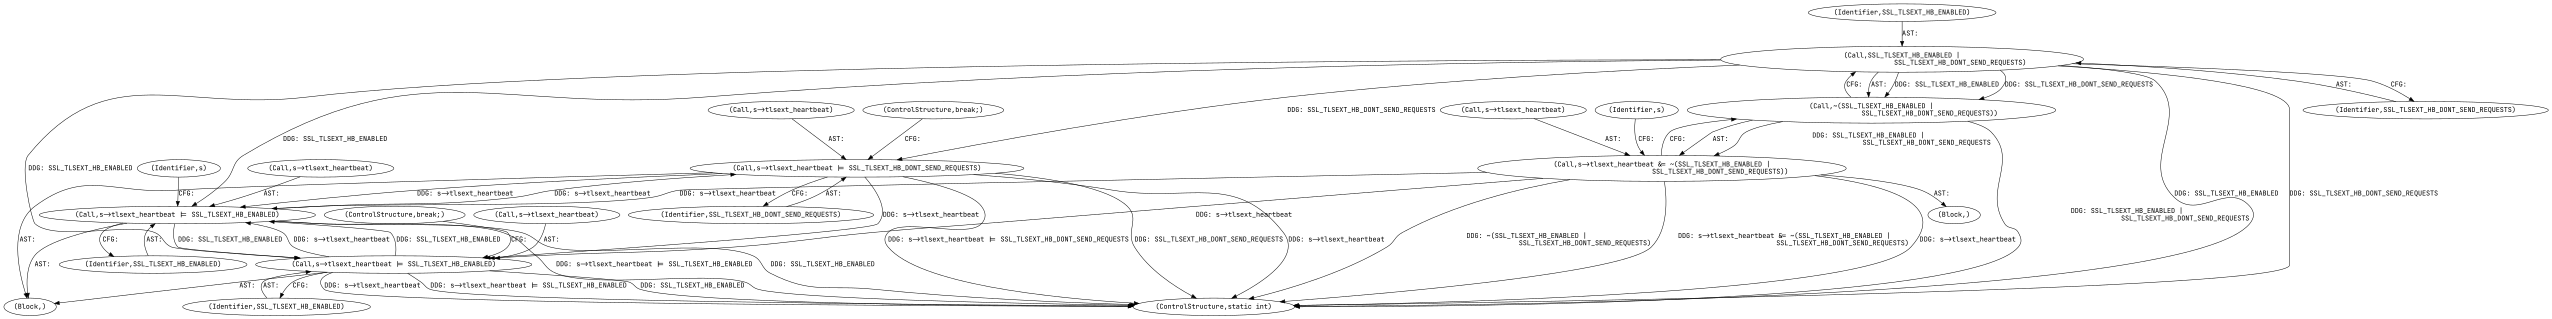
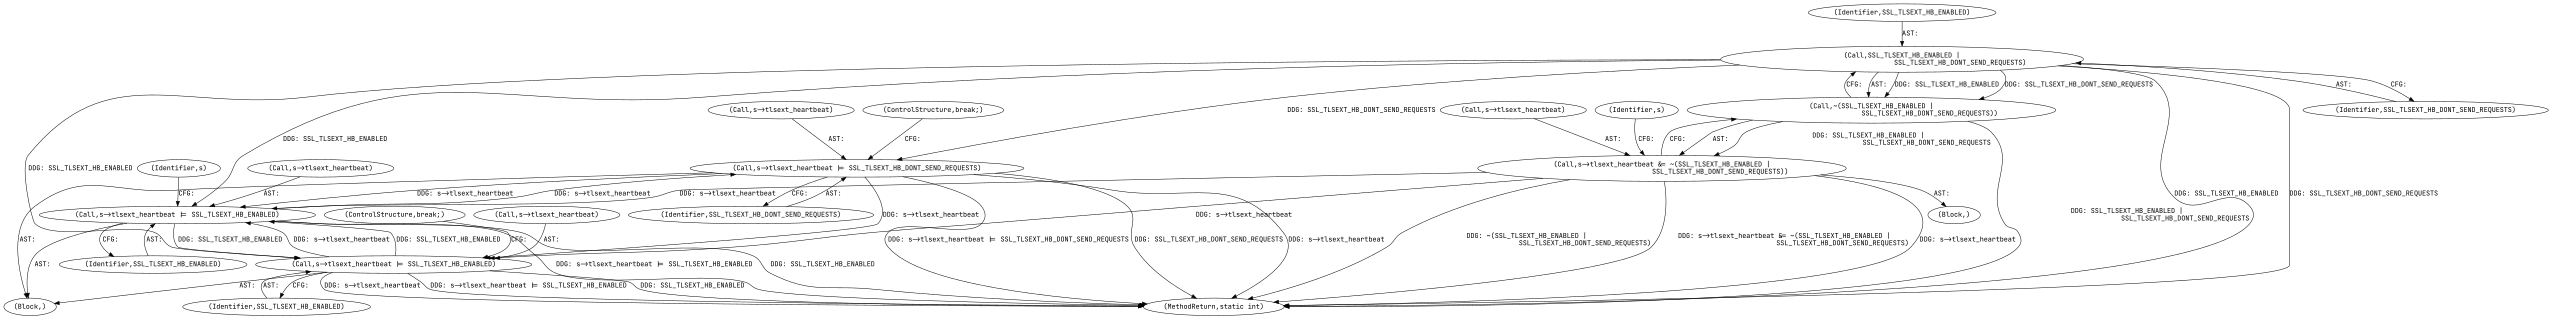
node "(ControlStructure,static int)": label "(ControlStructure,static int)" -> "(MethodReturn,static int)"
